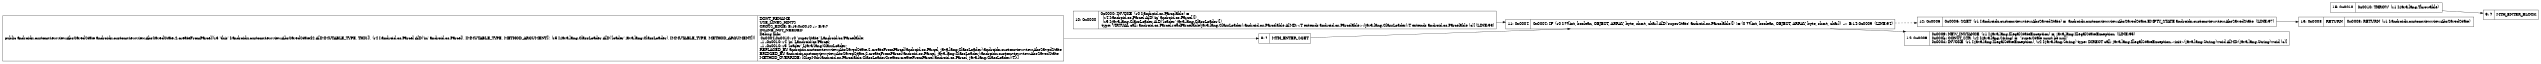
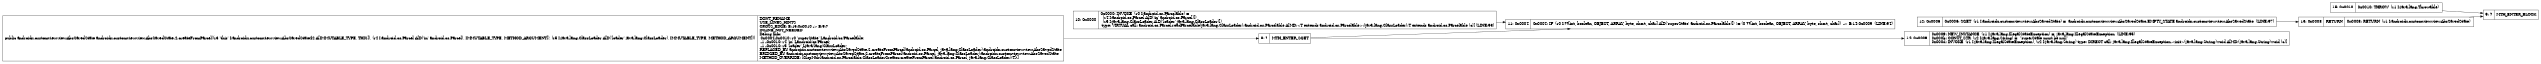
edge "13: 0x0008" -> "9: ?": added
edge "11: 0x0004" -> "12: 0x0006": removed
edge "11: 0x0004" -> "14: 0x0009": now "8: ?" -> "14: 0x0009"
